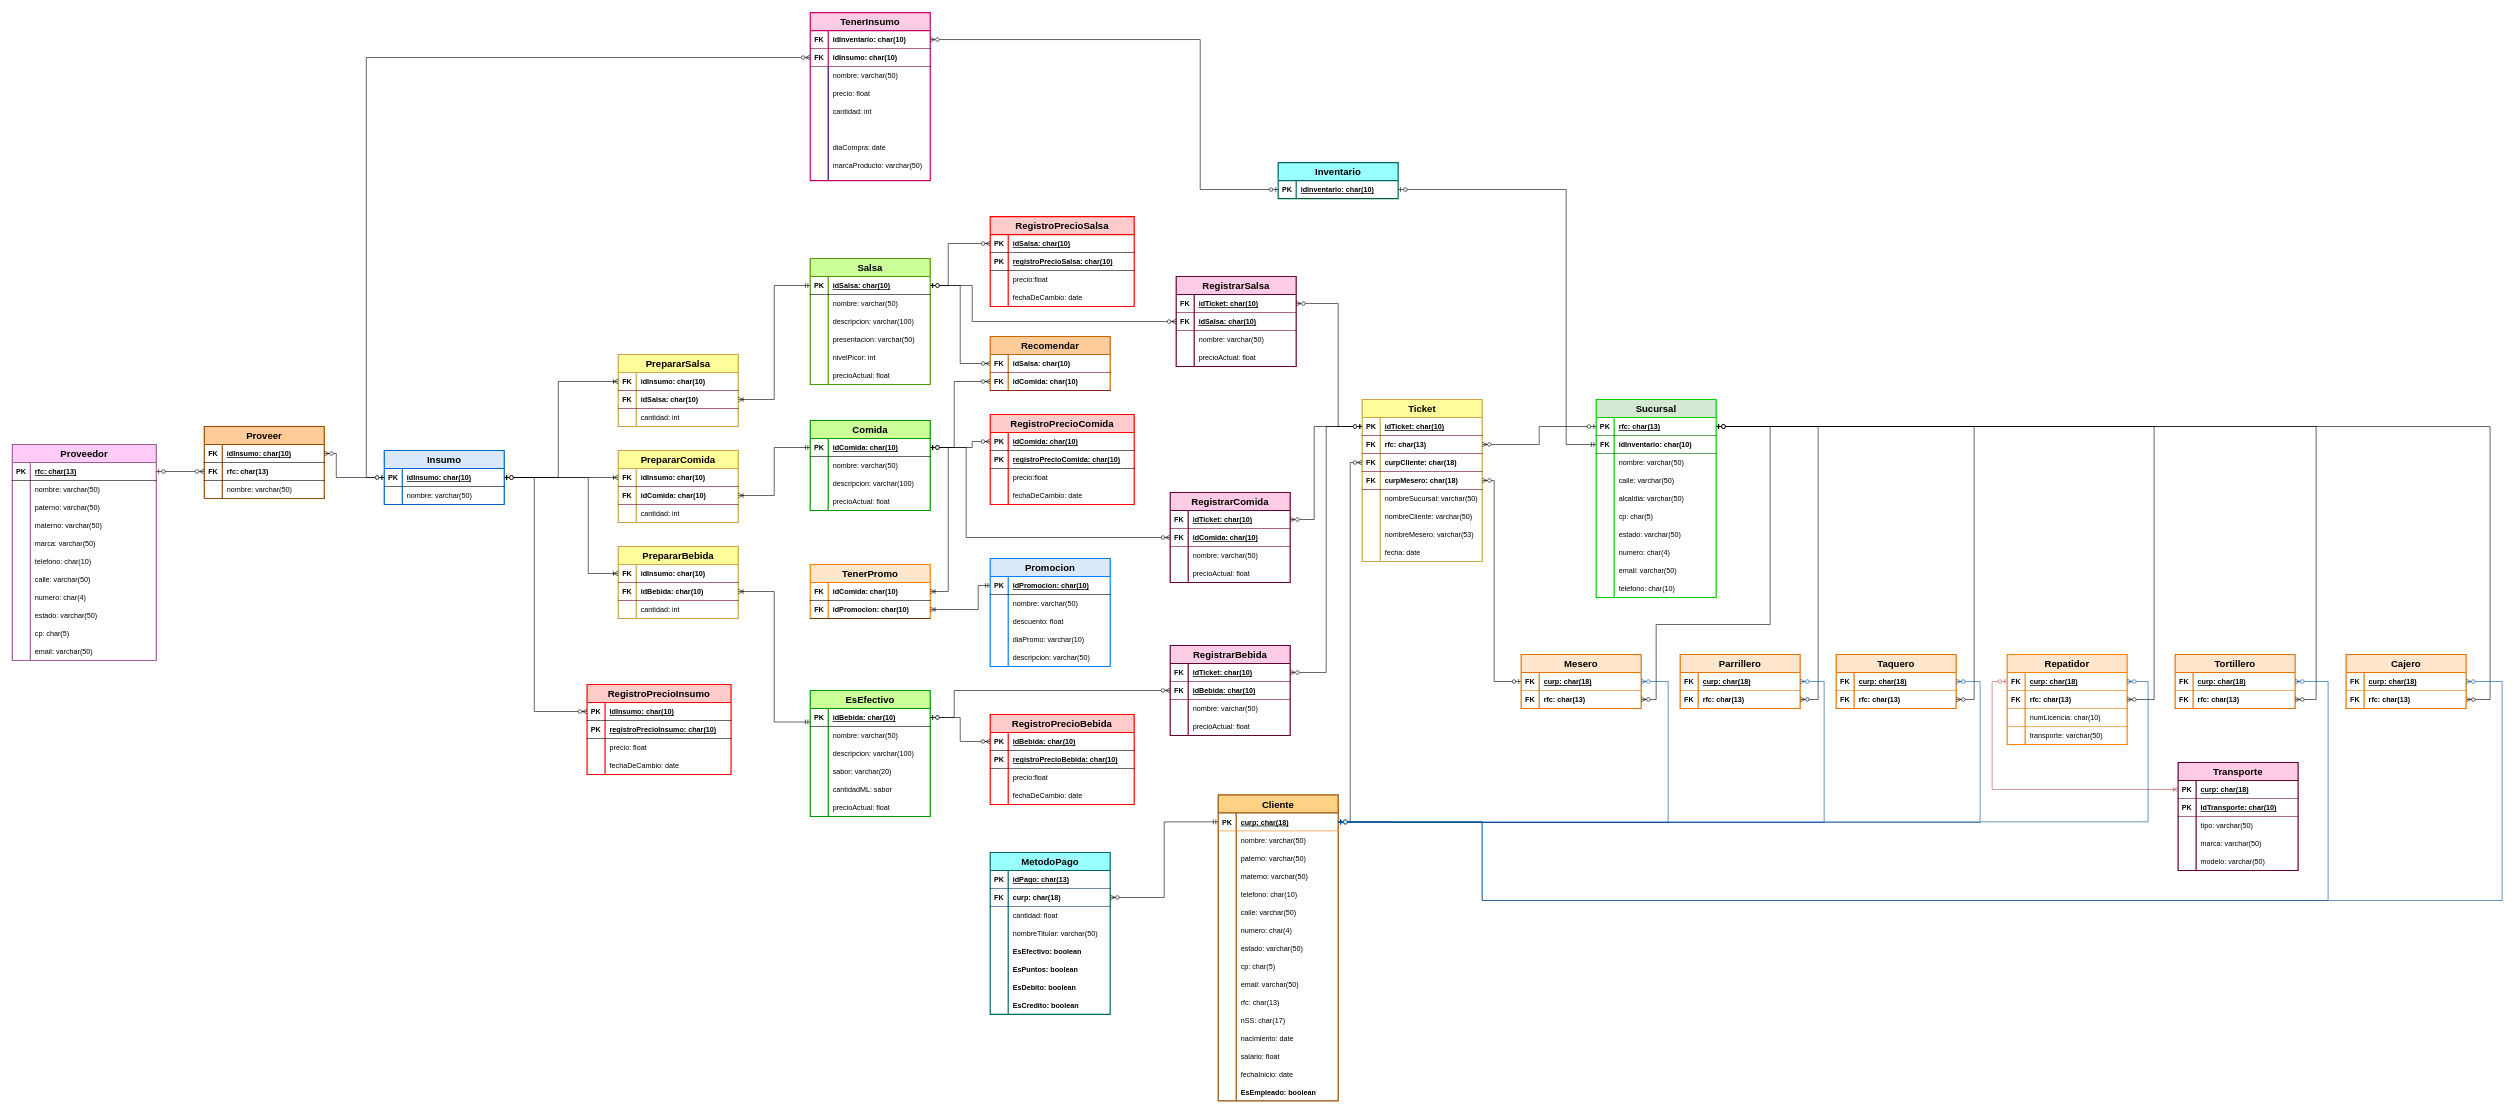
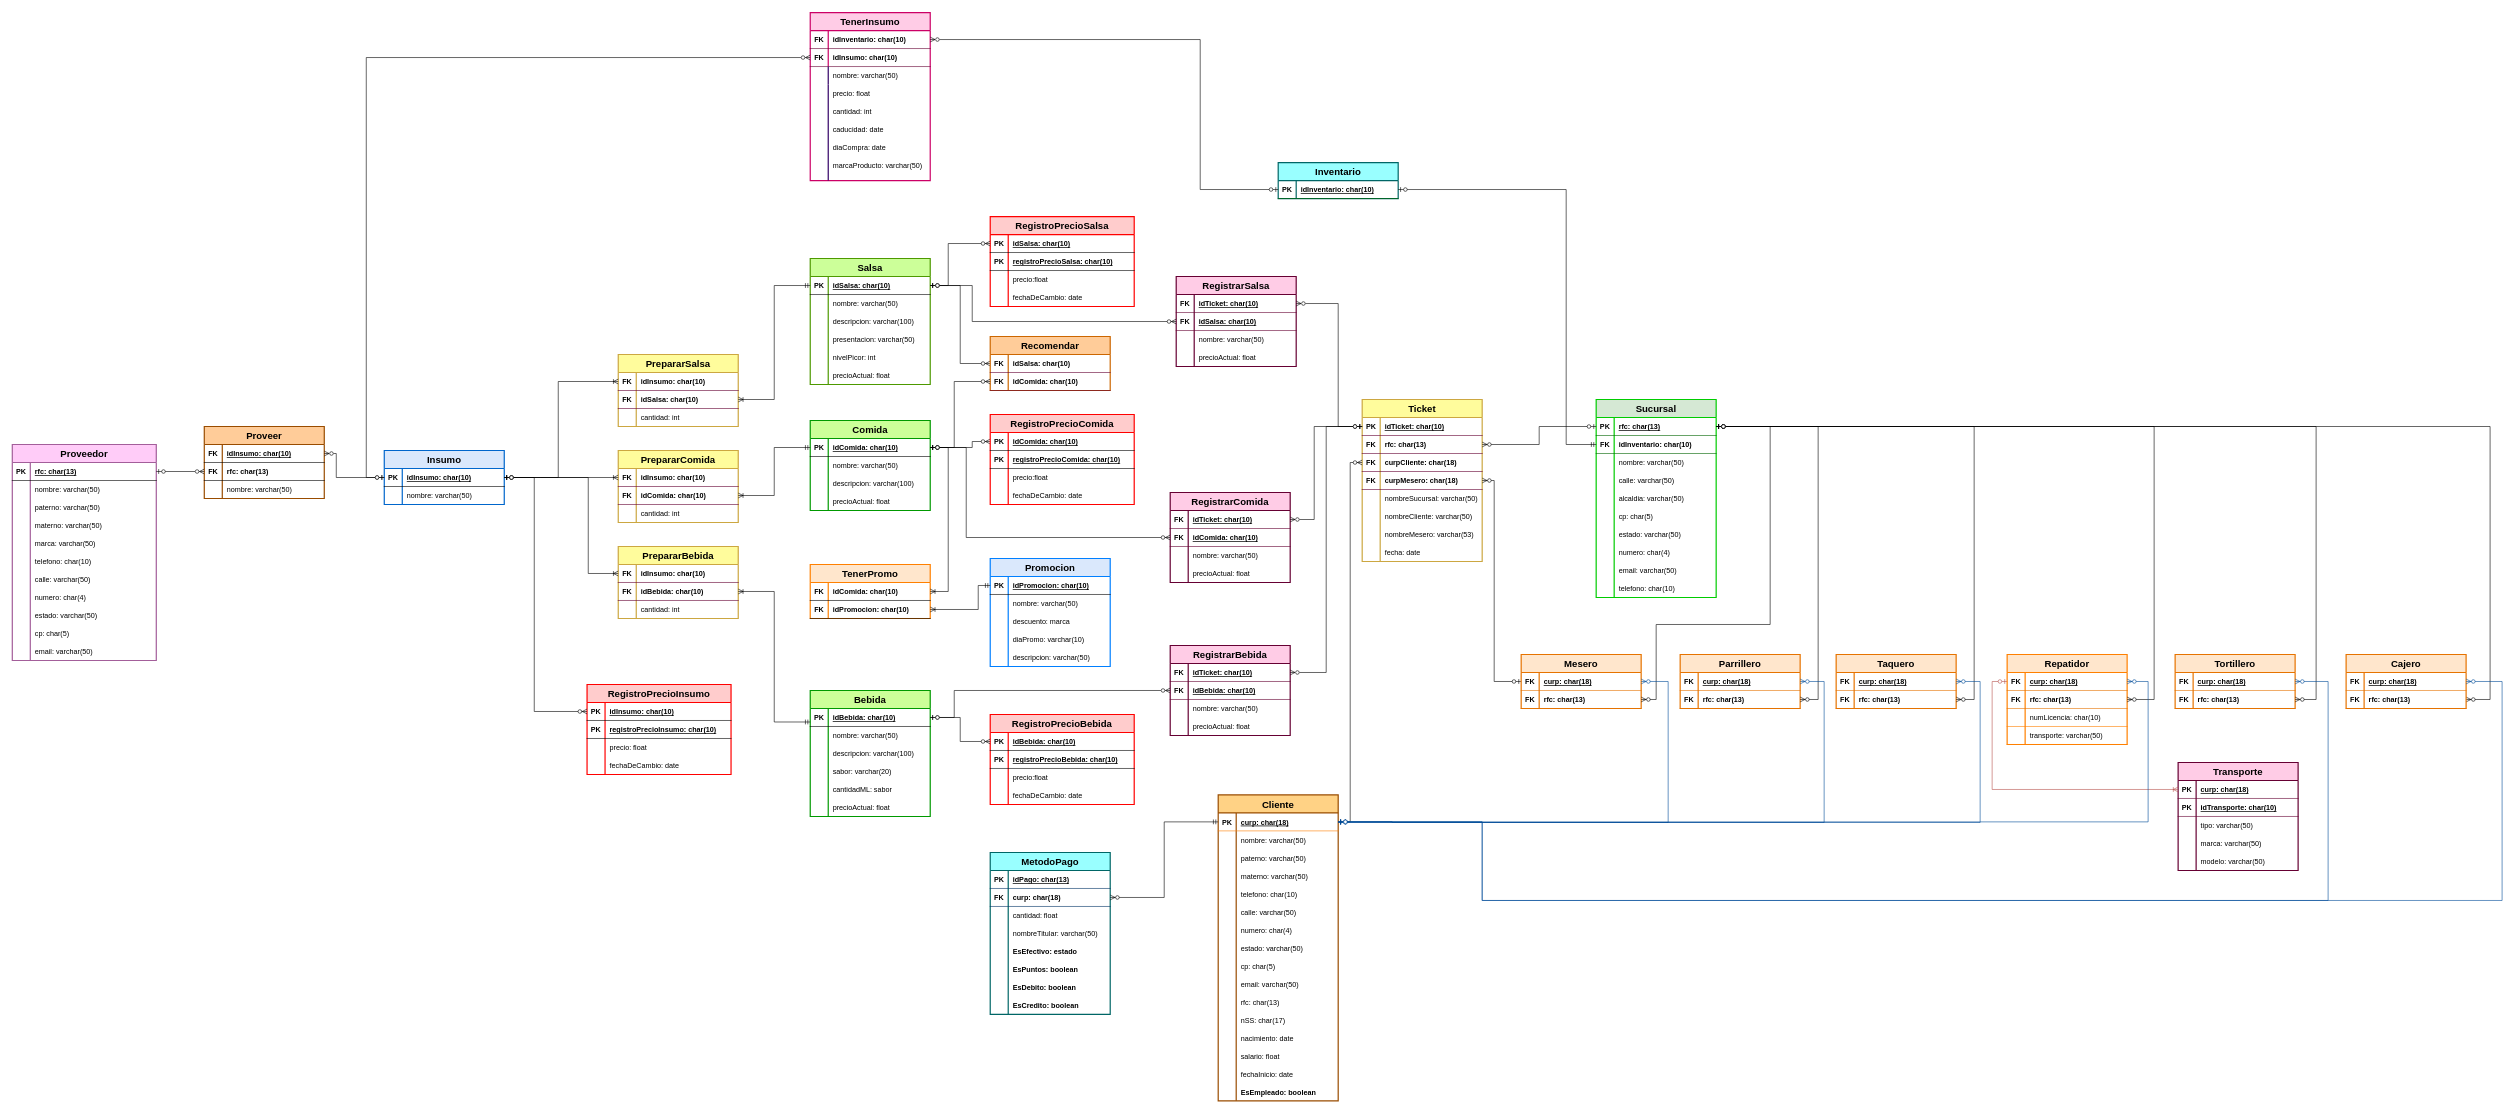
node "caducidad: date": added
node "descuento: float": label "descuento: float" -> "descuento: marca"
node "EsEfectivo": label "EsEfectivo" -> "Bebida"
node "EsEfectivo: boolean": label "EsEfectivo: boolean" -> "EsEfectivo: estado"
